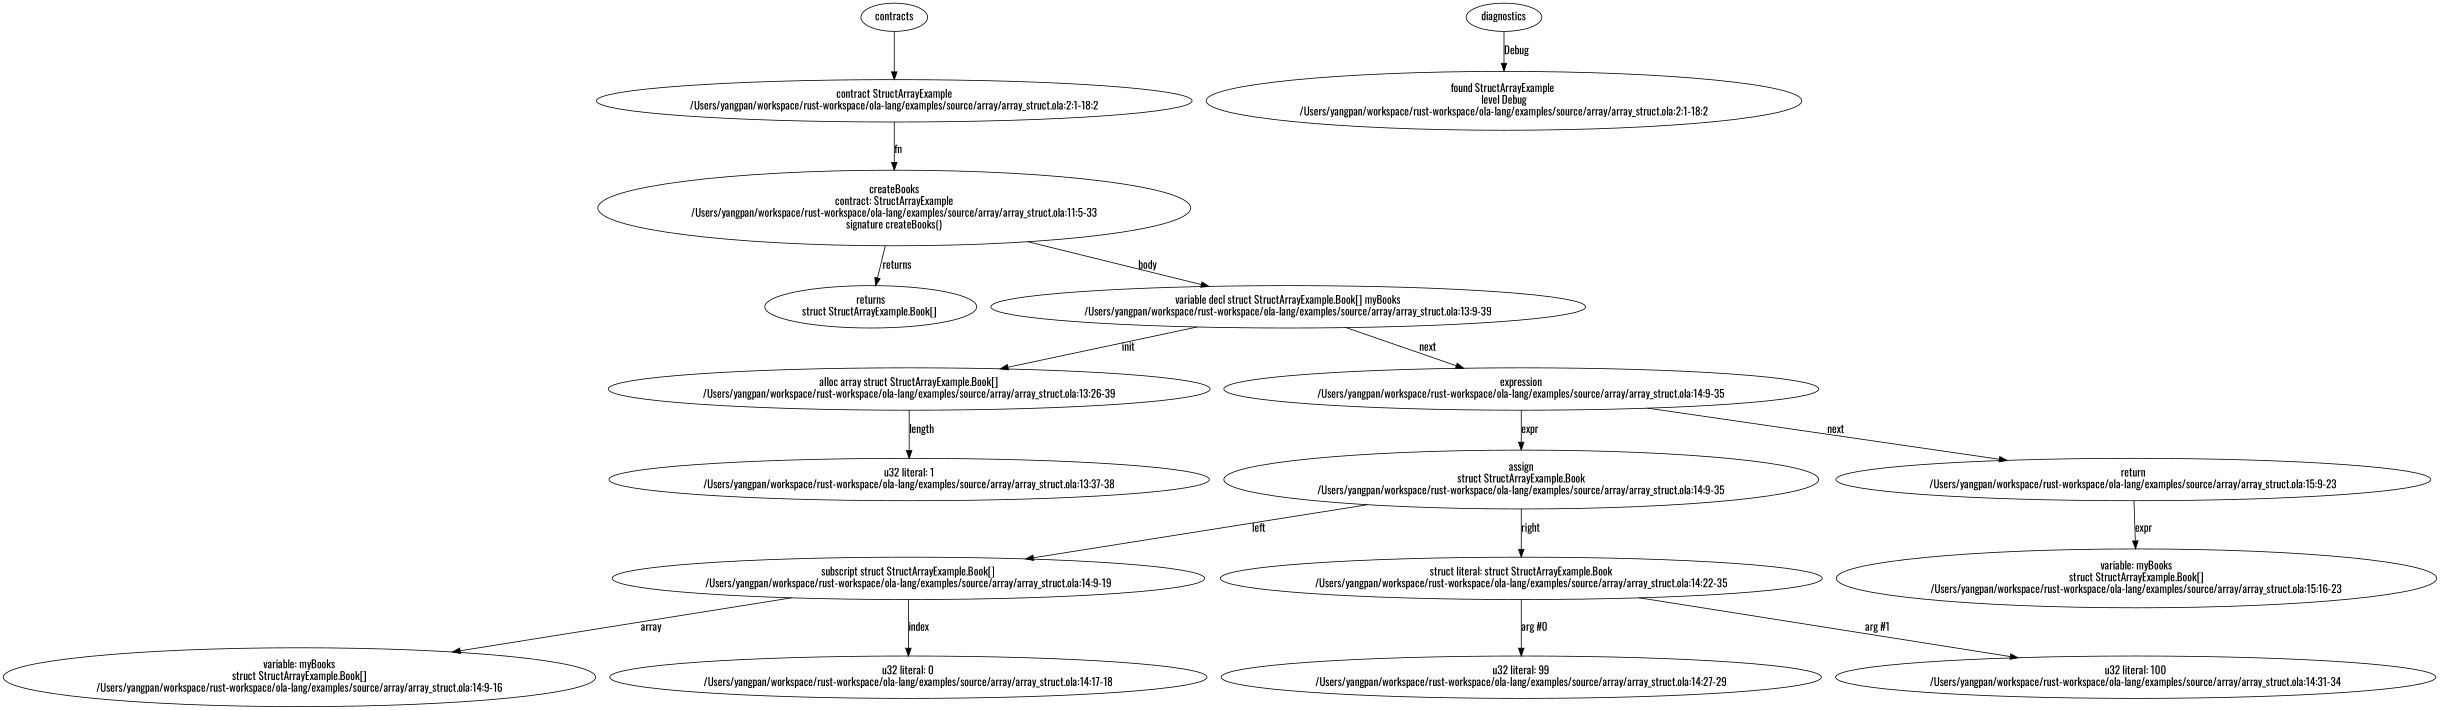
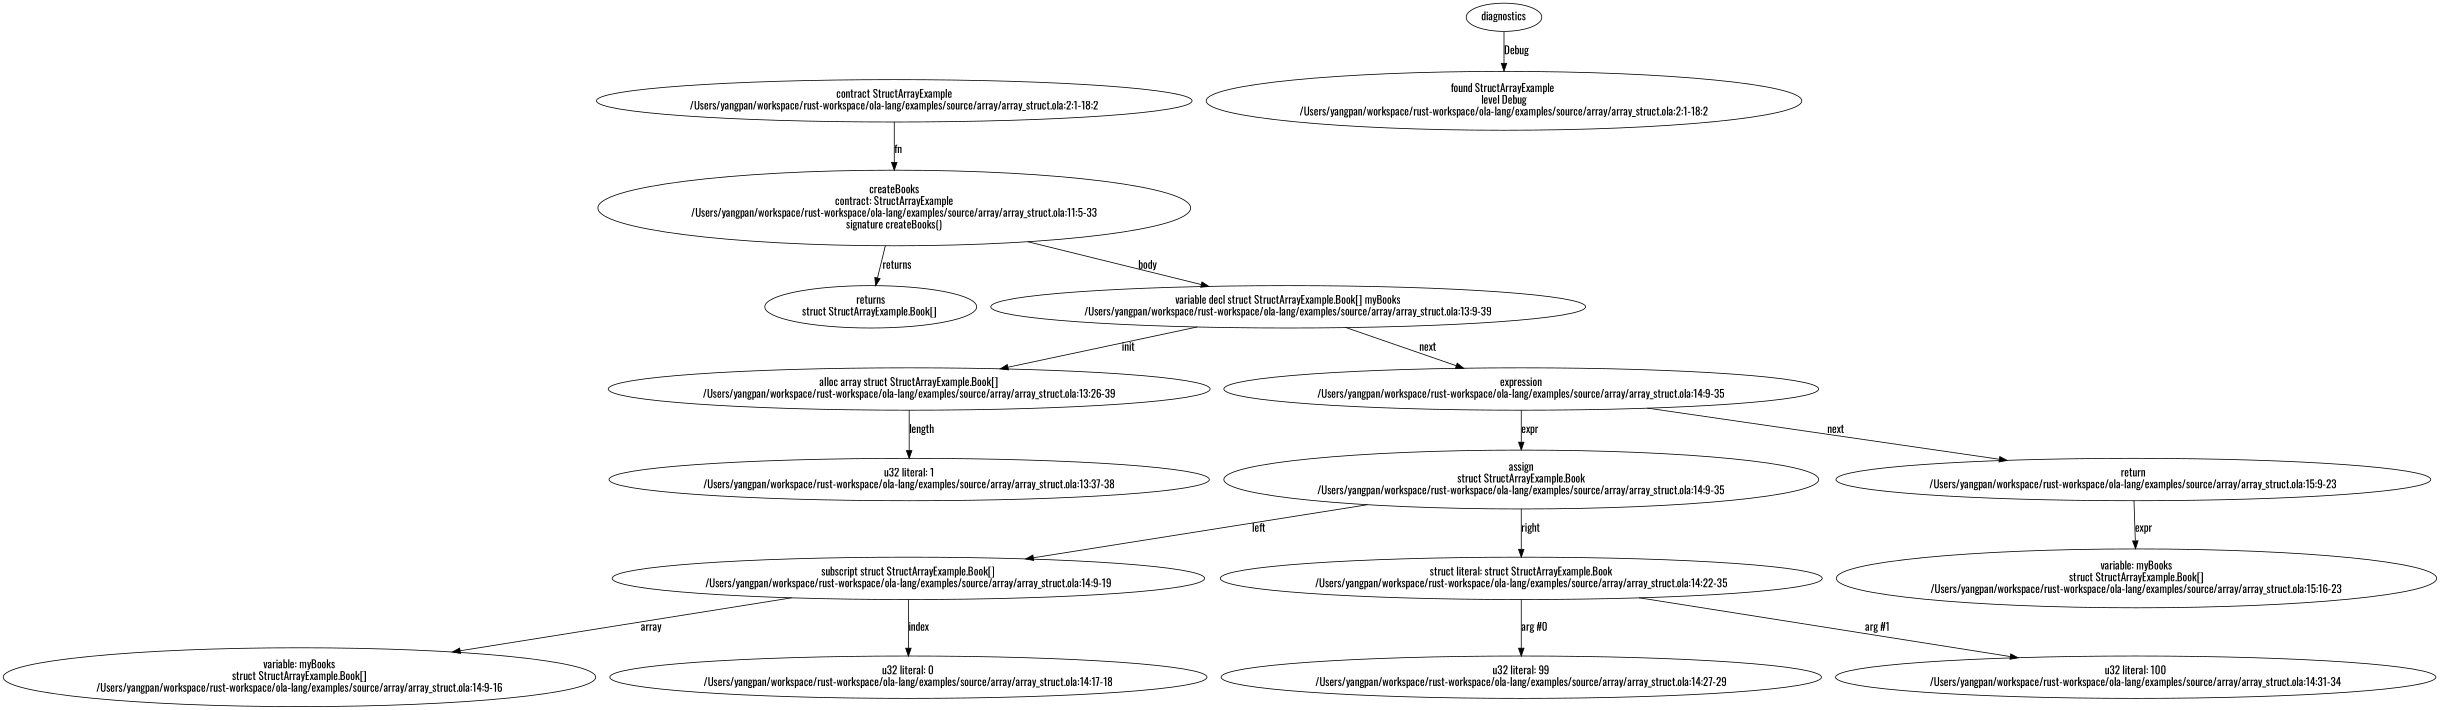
node "contracts": removed
